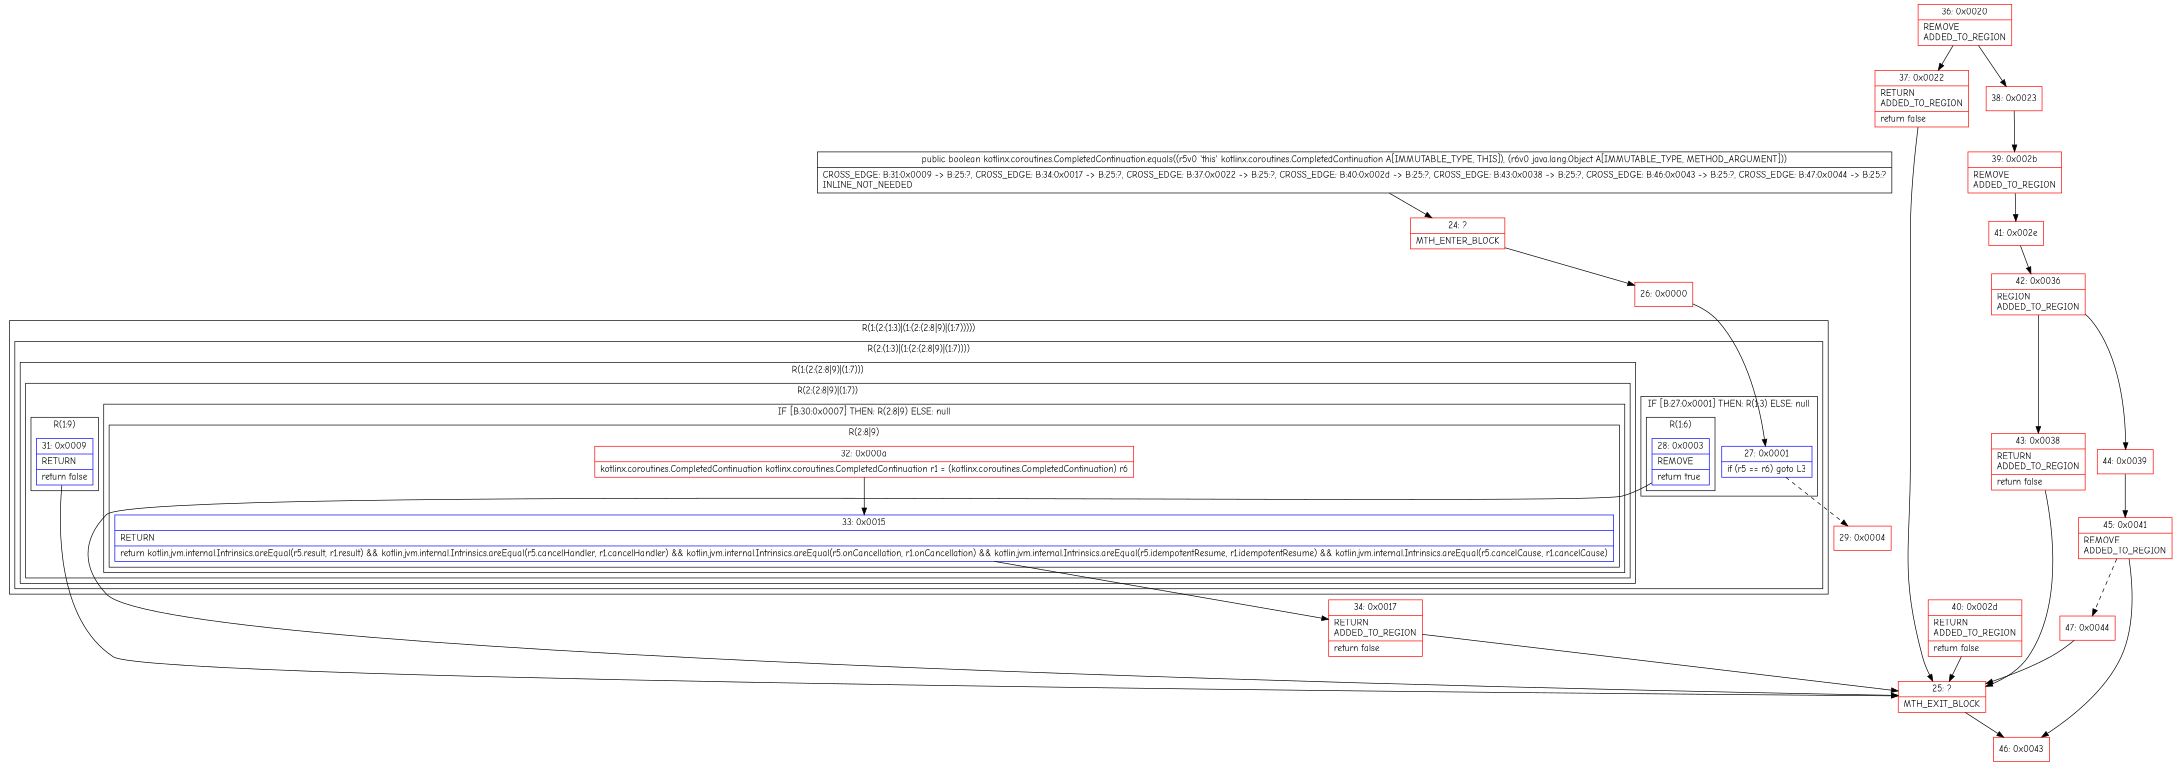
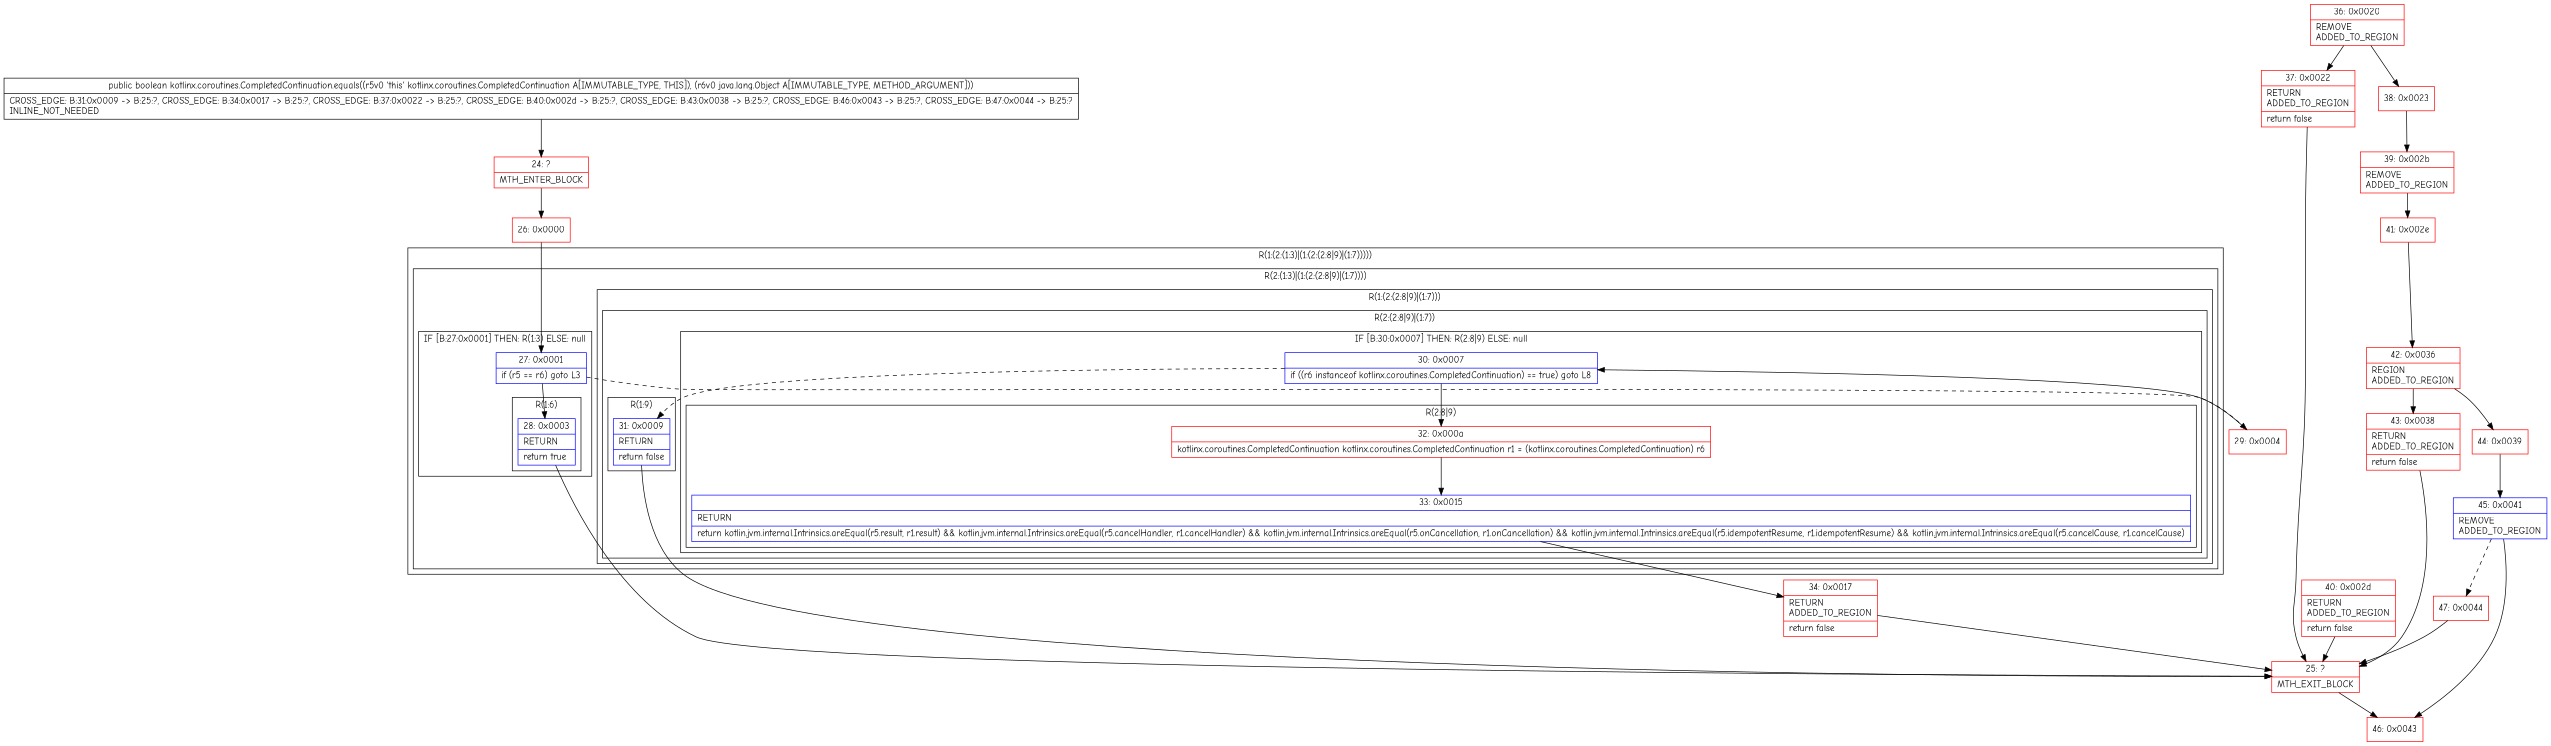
node "30: 0x0007": added
edge "27: 0x0001" -> "28: 0x0003": added
node "28: 0x0003": text "REMOVE" -> "RETURN"
node "45: 0x0041": color red -> blue
